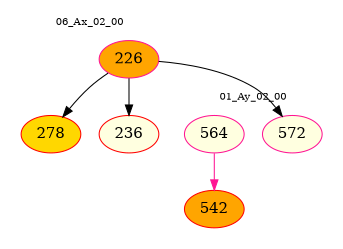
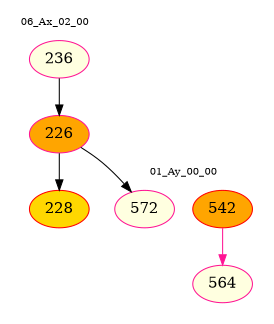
edge "226" -> "236": reversed
cluster "01_Ay_02_00": label "01_Ay_02_00" -> "01_Ay_00_00"
node "278": label "278" -> "228"
node "236": color red -> deeppink
edge "564" -> "542": reversed
